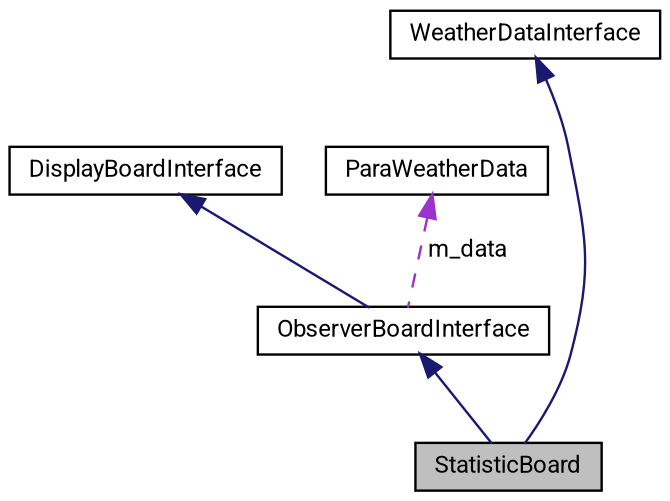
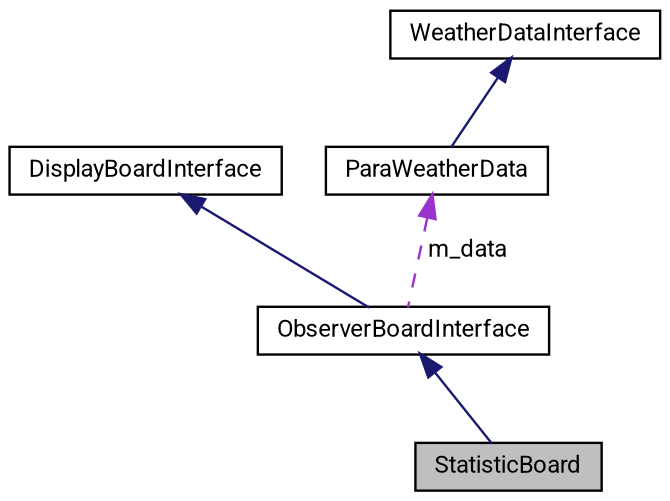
edge "StatisticBoard" -> "WeatherDataInterface": now "ParaWeatherData" -> "WeatherDataInterface"
